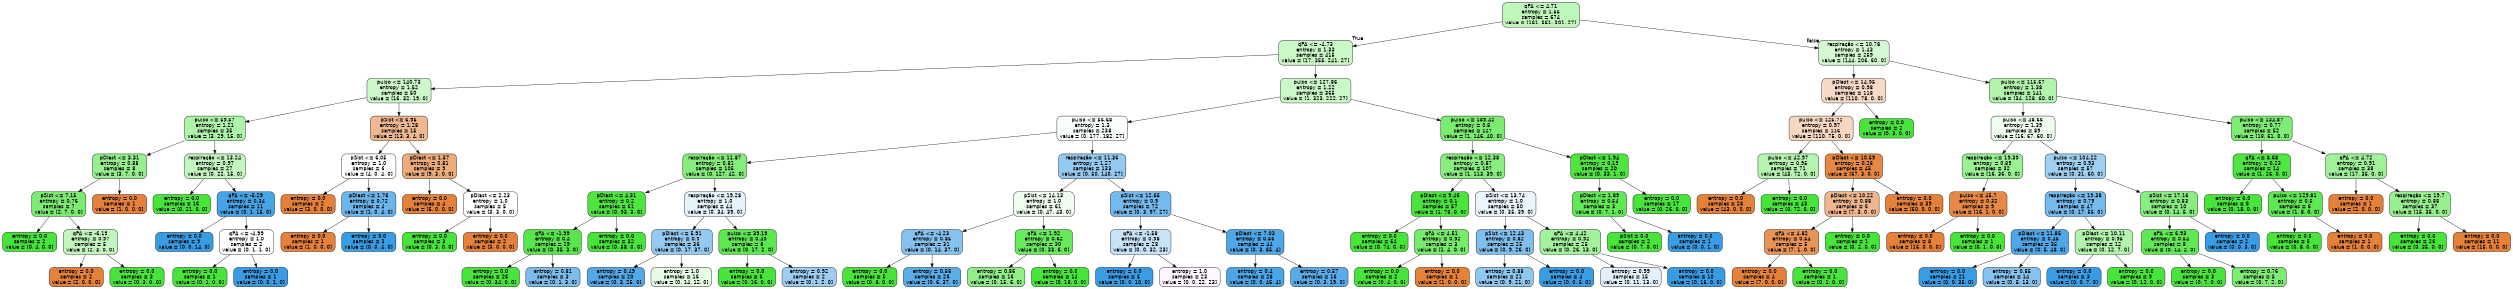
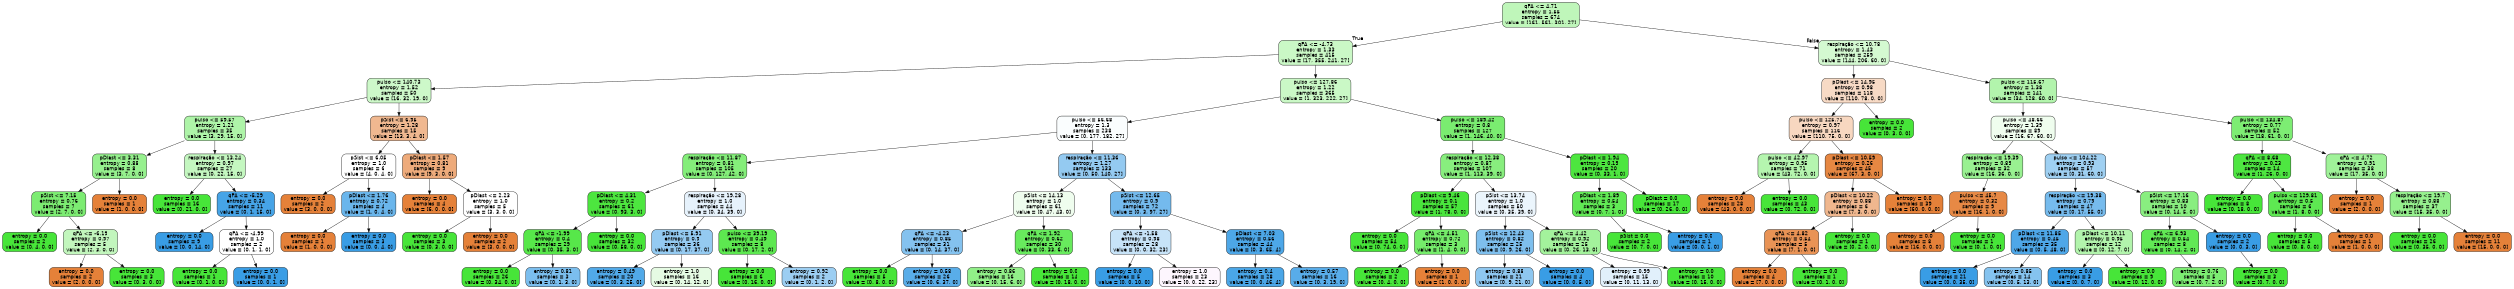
node "entropy = 0.0 samples = 17 value = [0, 26, 0, 0]": label "entropy = 0.0 samples = 17 value = [0, 26, 0, 0]" -> "pDiast = 0.0 samples = 17 value = [0, 26, 0, 0]"
node "qPA <= 4.51 entropy = 0.92 samples = 3 value = [1, 4, 0, 0]": label "qPA <= 4.51 entropy = 0.92 samples = 3 value = [1, 4, 0, 0]" -> "qPA <= 4.51 entropy = 0.72 samples = 3 value = [1, 4, 0, 0]"
edge "qPA <= 6.93 entropy = 0.54 samples = 8 value = [0, 14, 2, 0]" -> "entropy = 0.0 samples = 3 value = [0, 7, 0, 0]": now "entropy = 0.0 samples = 2 value = [0, 0, 3, 0]" -> "entropy = 0.0 samples = 3 value = [0, 7, 0, 0]"
node "entropy = 0.0 samples = 10 value = [0, 15, 0, 0]": fillcolor #399de5 -> #47e539
